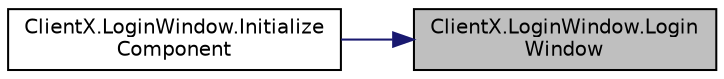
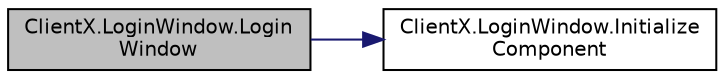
edge "ClientX.LoginWindow.Initialize Component" -> "ClientX.LoginWindow.Login Window": reversed
